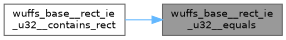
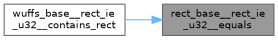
node "wuffs_base__rect_ie _u32__equals": label "wuffs_base__rect_ie _u32__equals" -> "rect_base__rect_ie _u32__equals"
